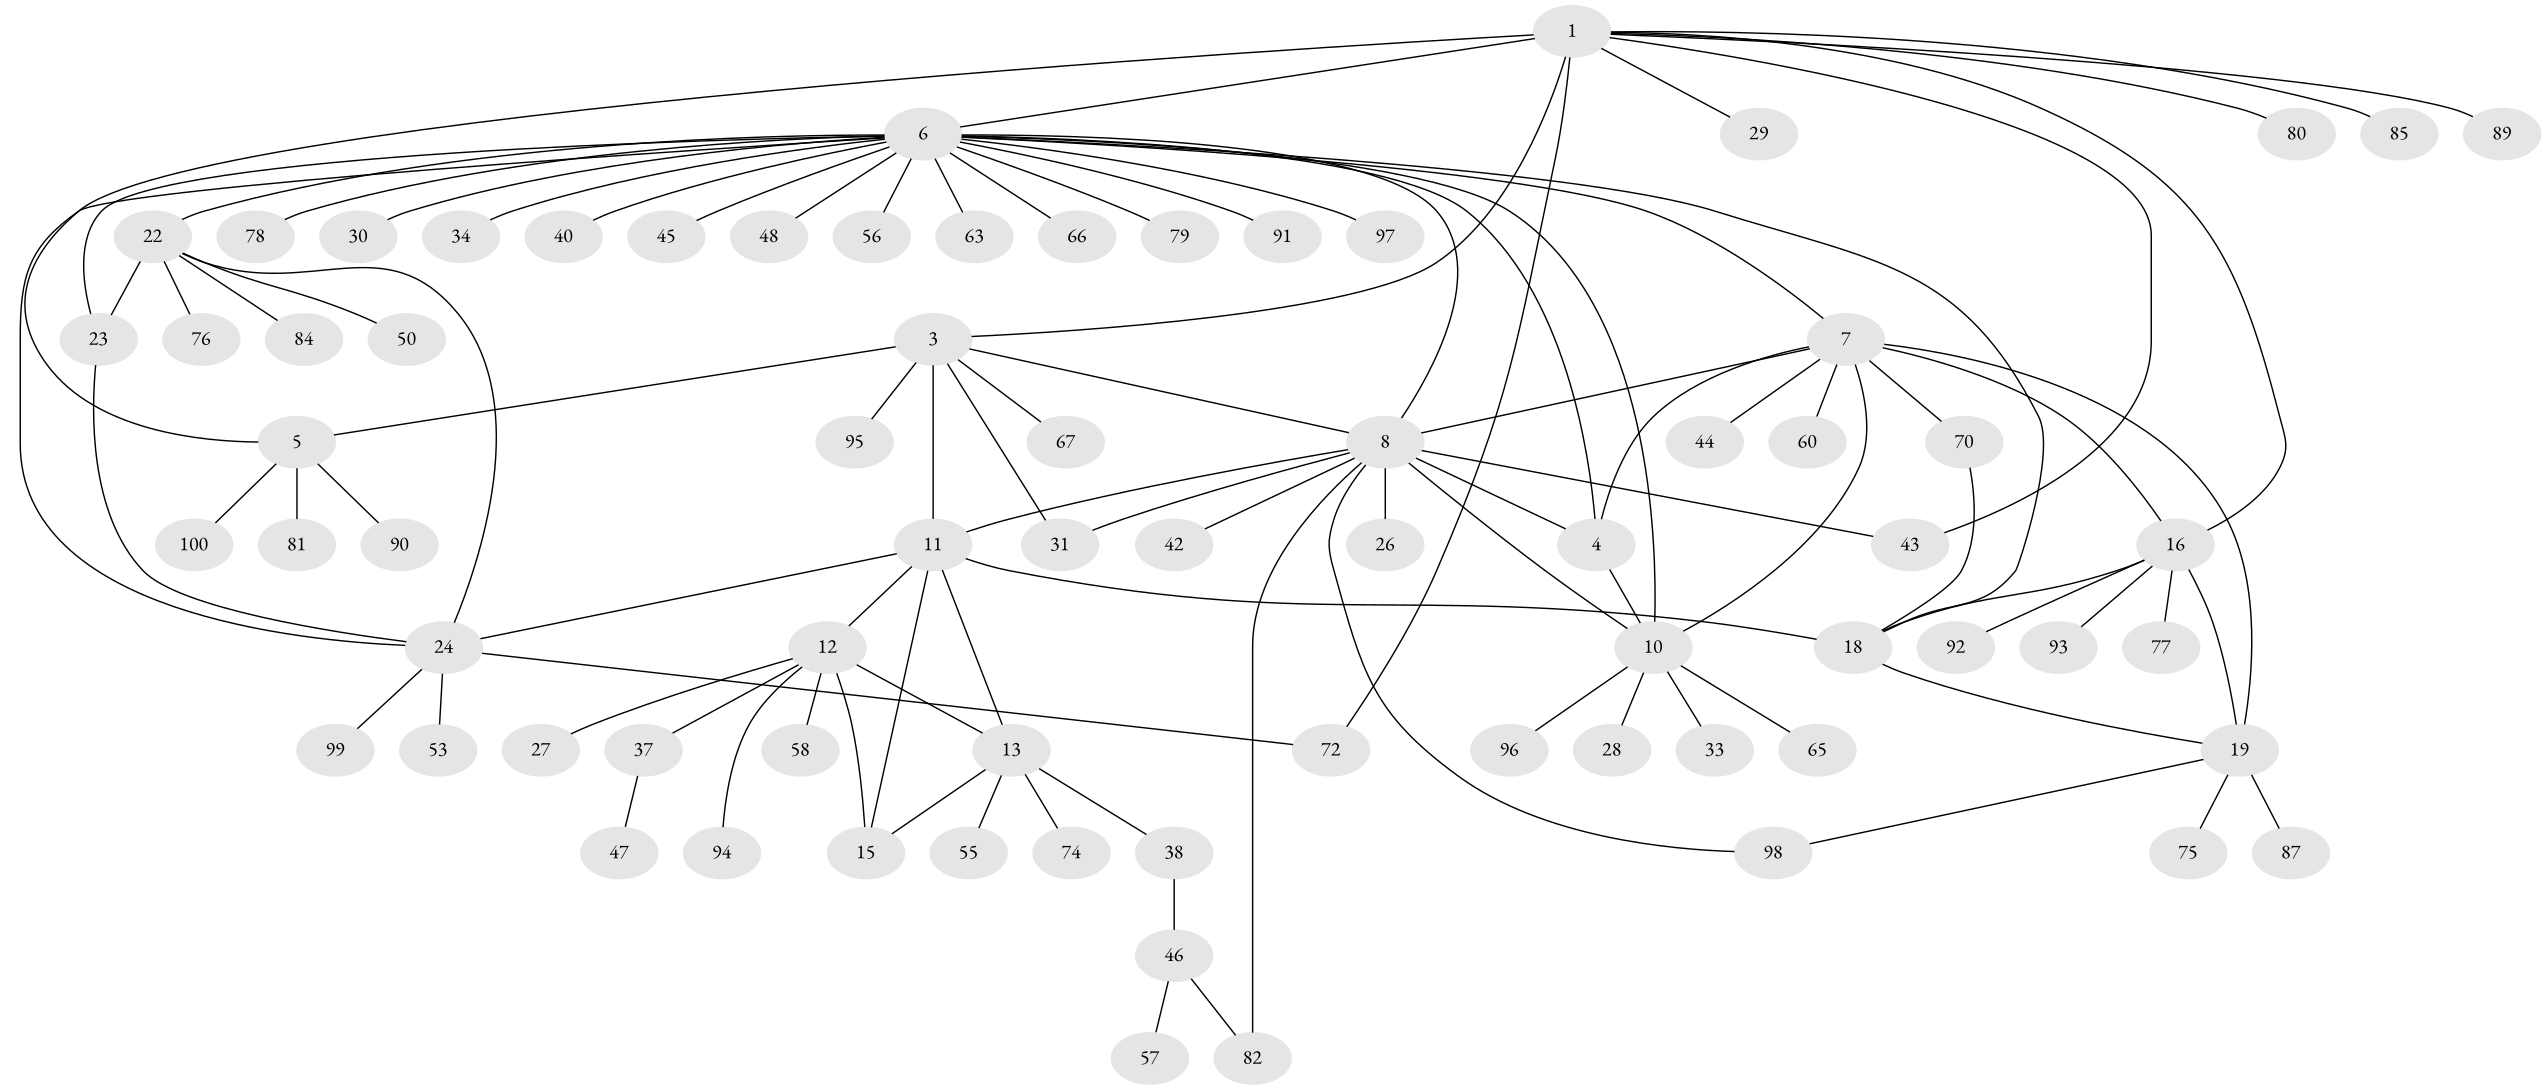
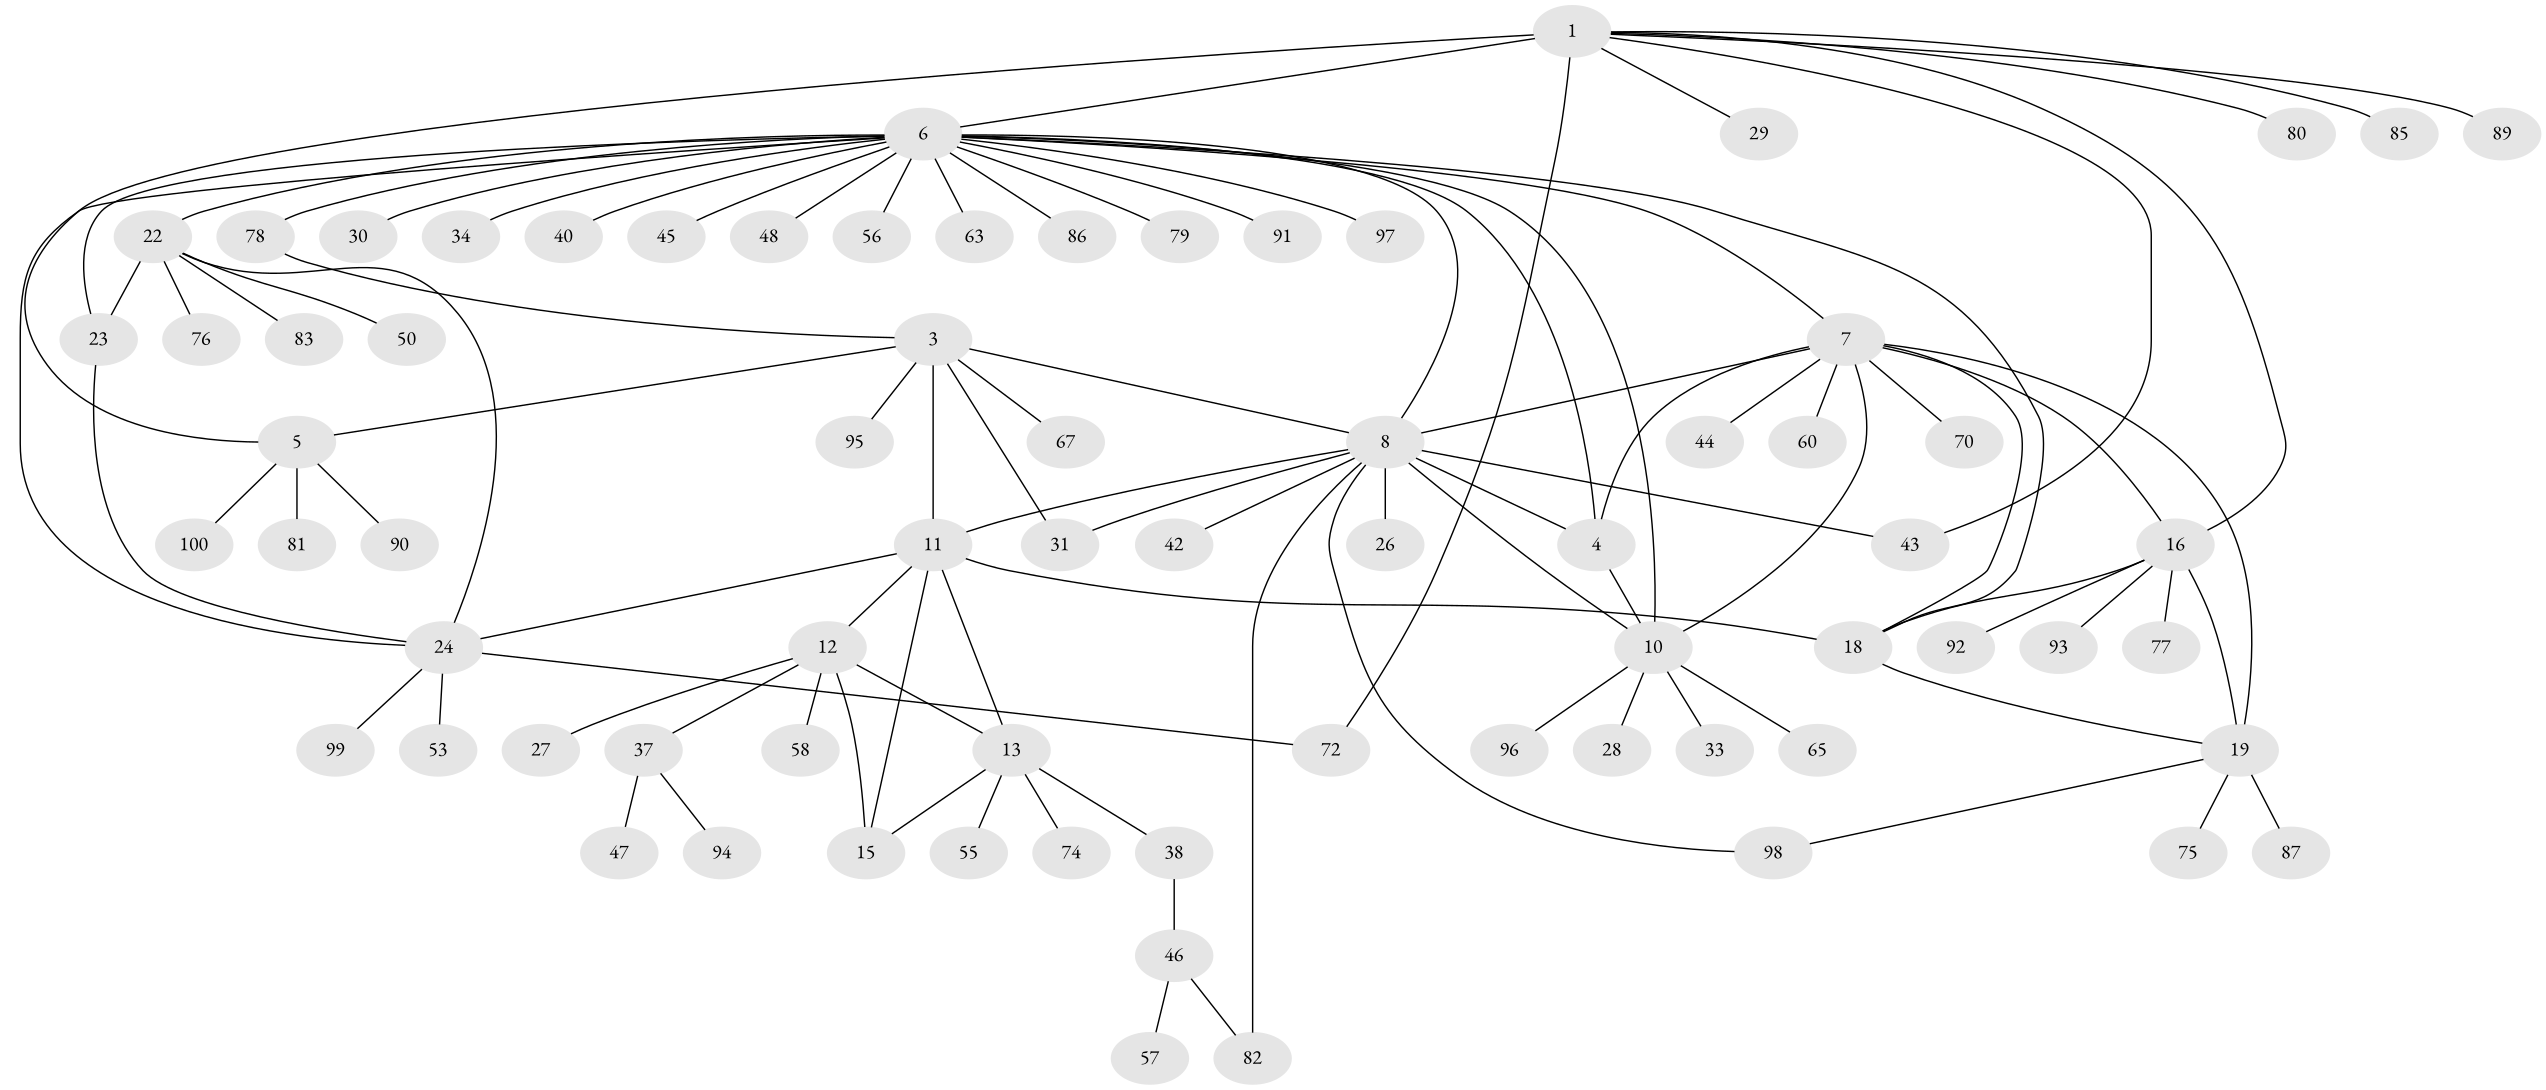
node "66": label "66" -> "86"
edge "1" -- "3": now "78" -- "3"
node "84": label "84" -> "83"
edge "70" -- "18": now "7" -- "18"
edge "12" -- "94": now "37" -- "94"
